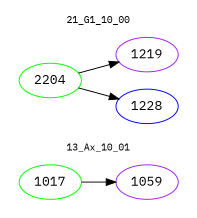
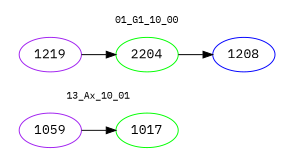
cluster "21_G1_10_00": label "21_G1_10_00" -> "01_G1_10_00"
edge "2204" -> "1219": reversed
node "1228": label "1228" -> "1208"
edge "1017" -> "1059": reversed
